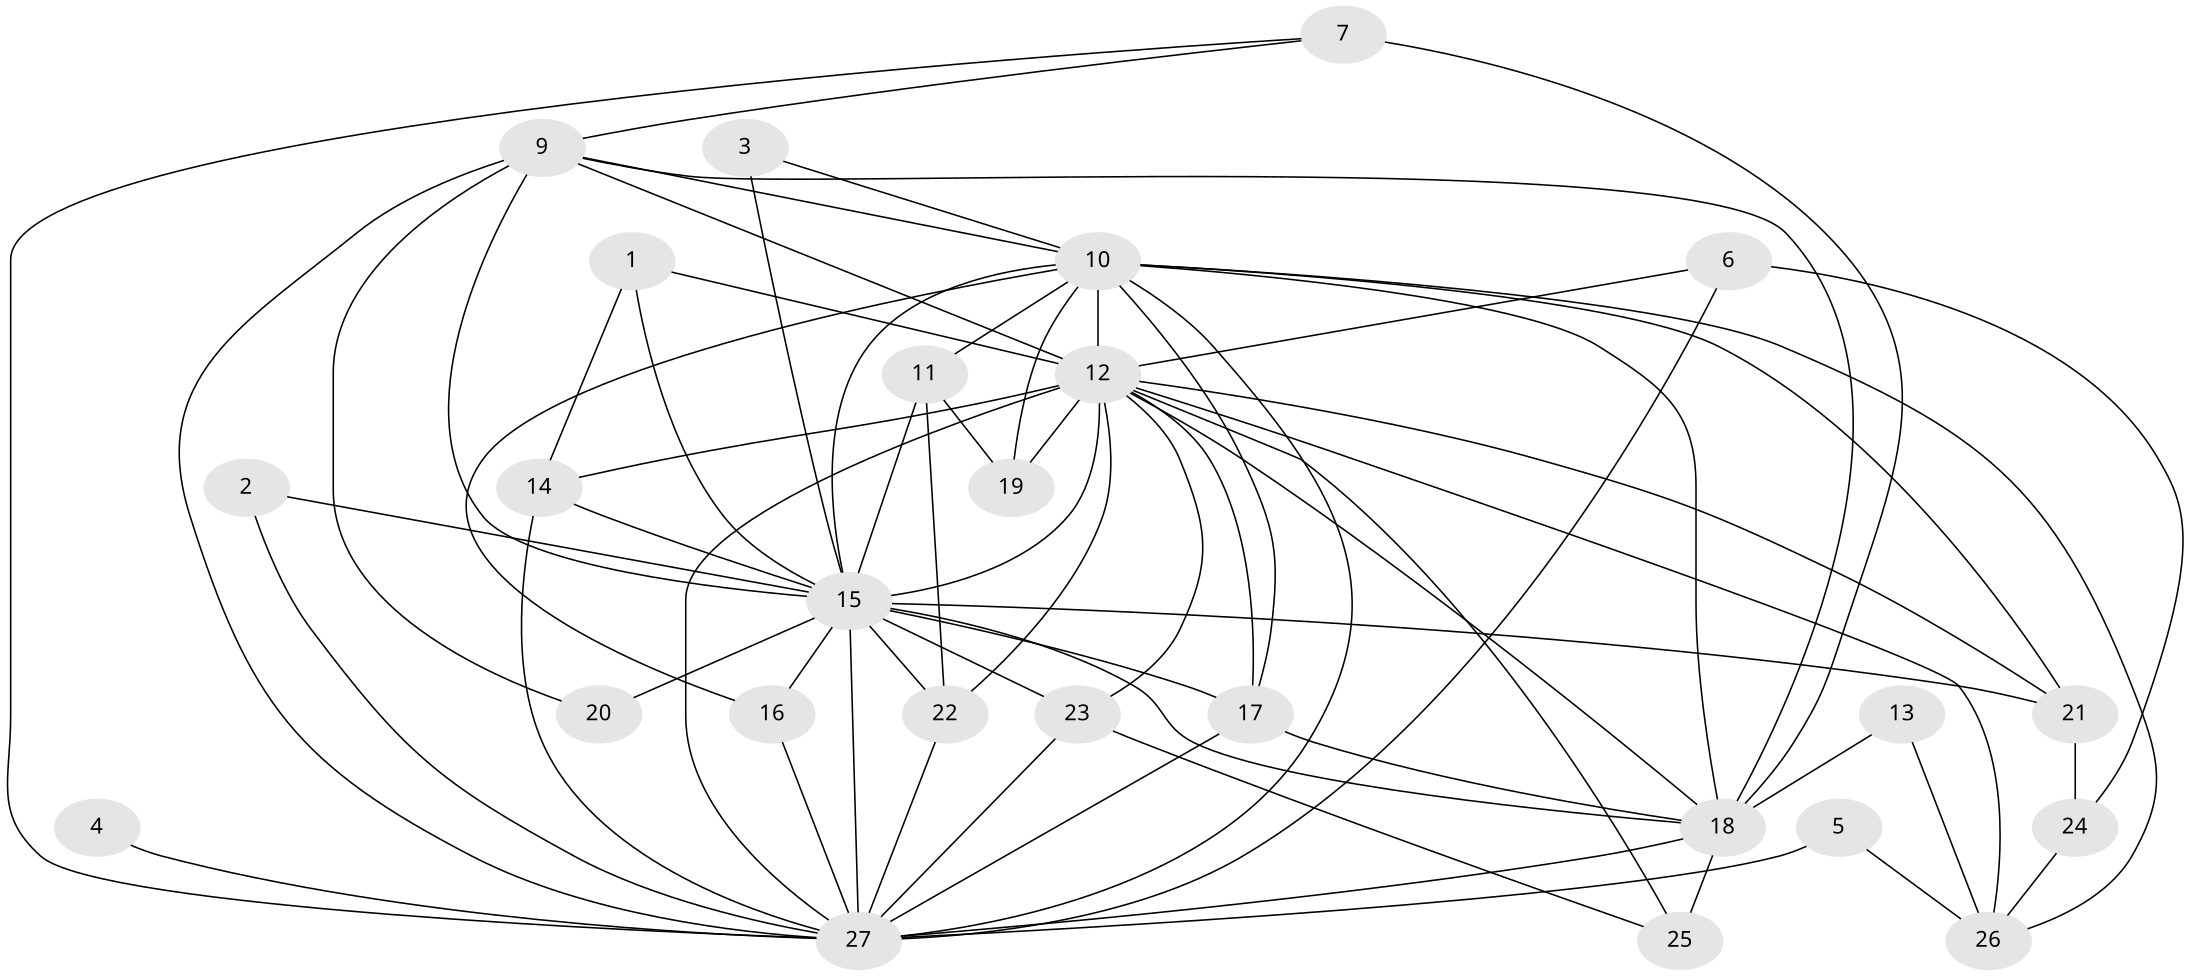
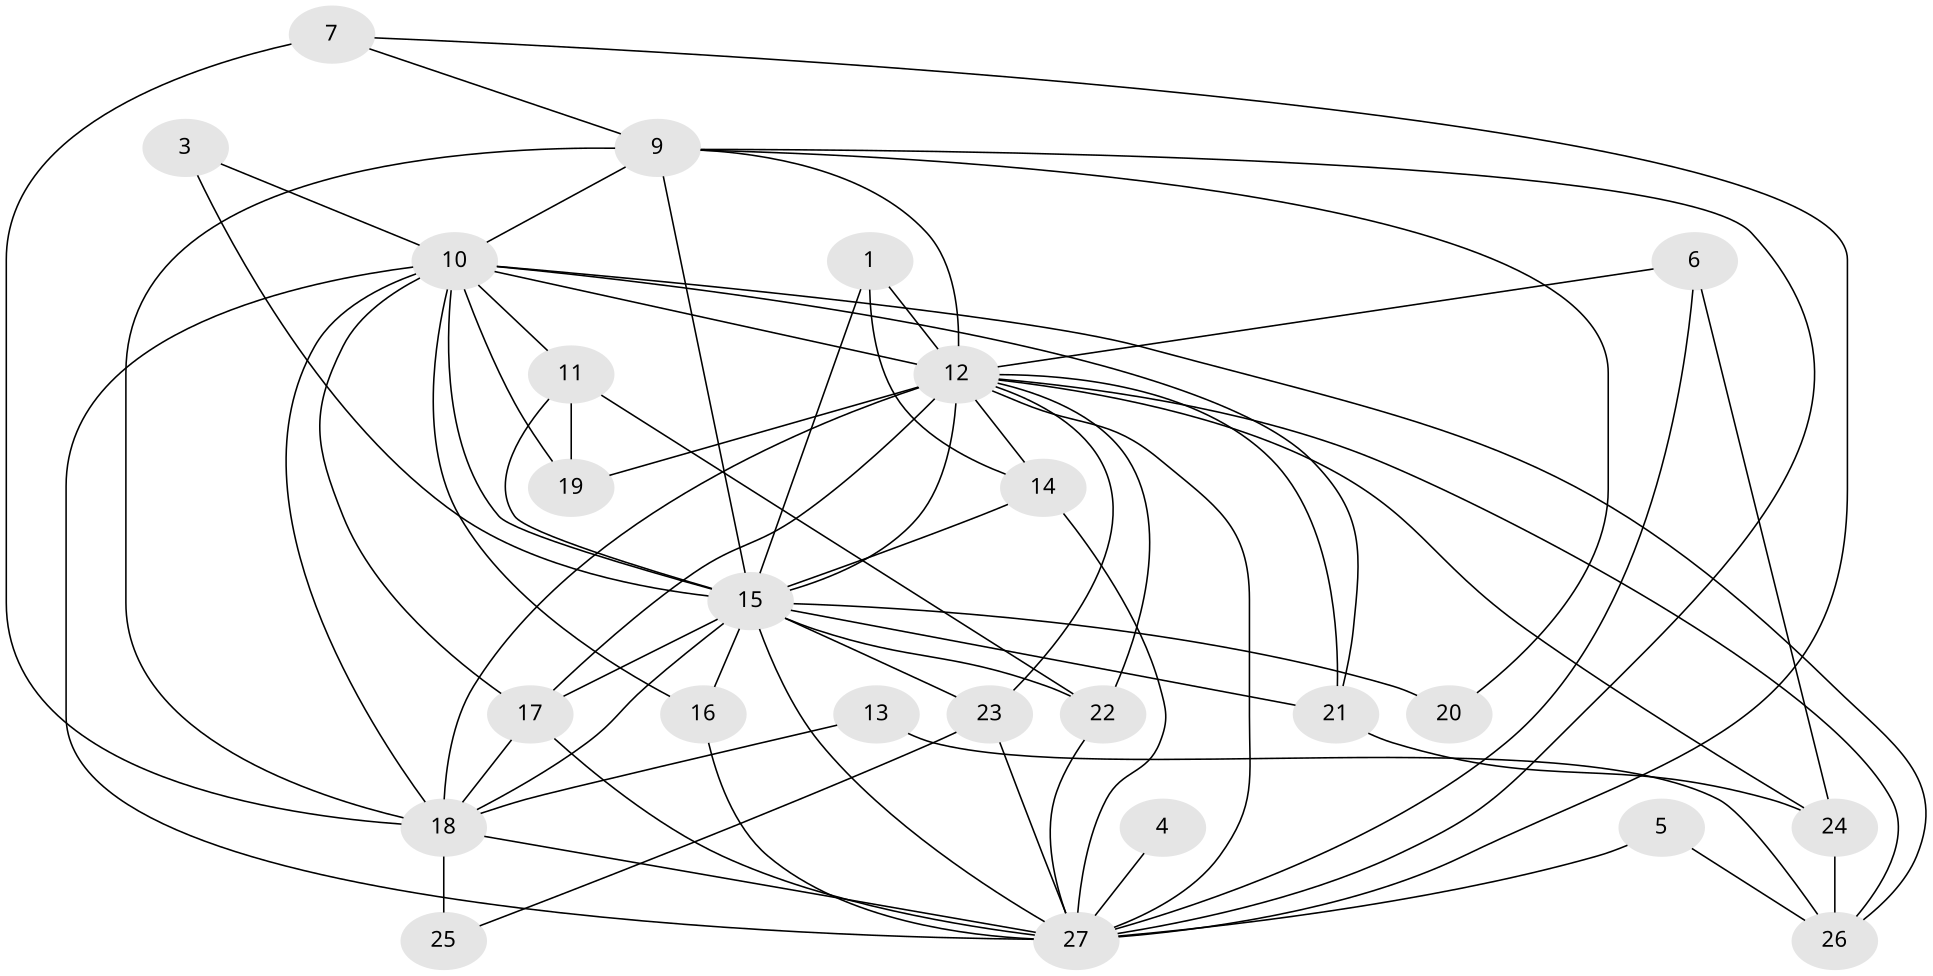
node "2": removed
edge "12" -- "25": now "12" -- "24"
